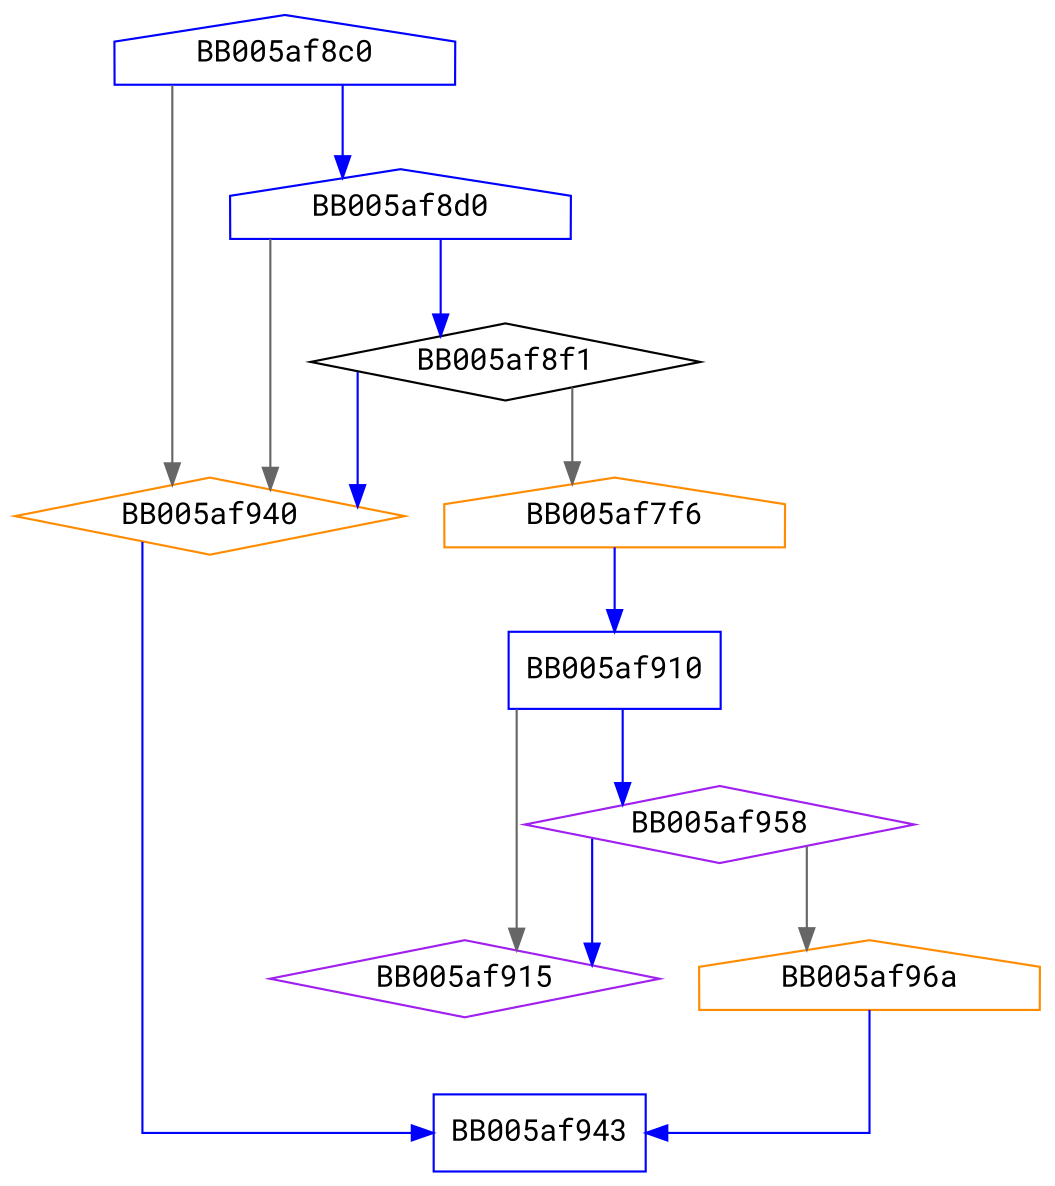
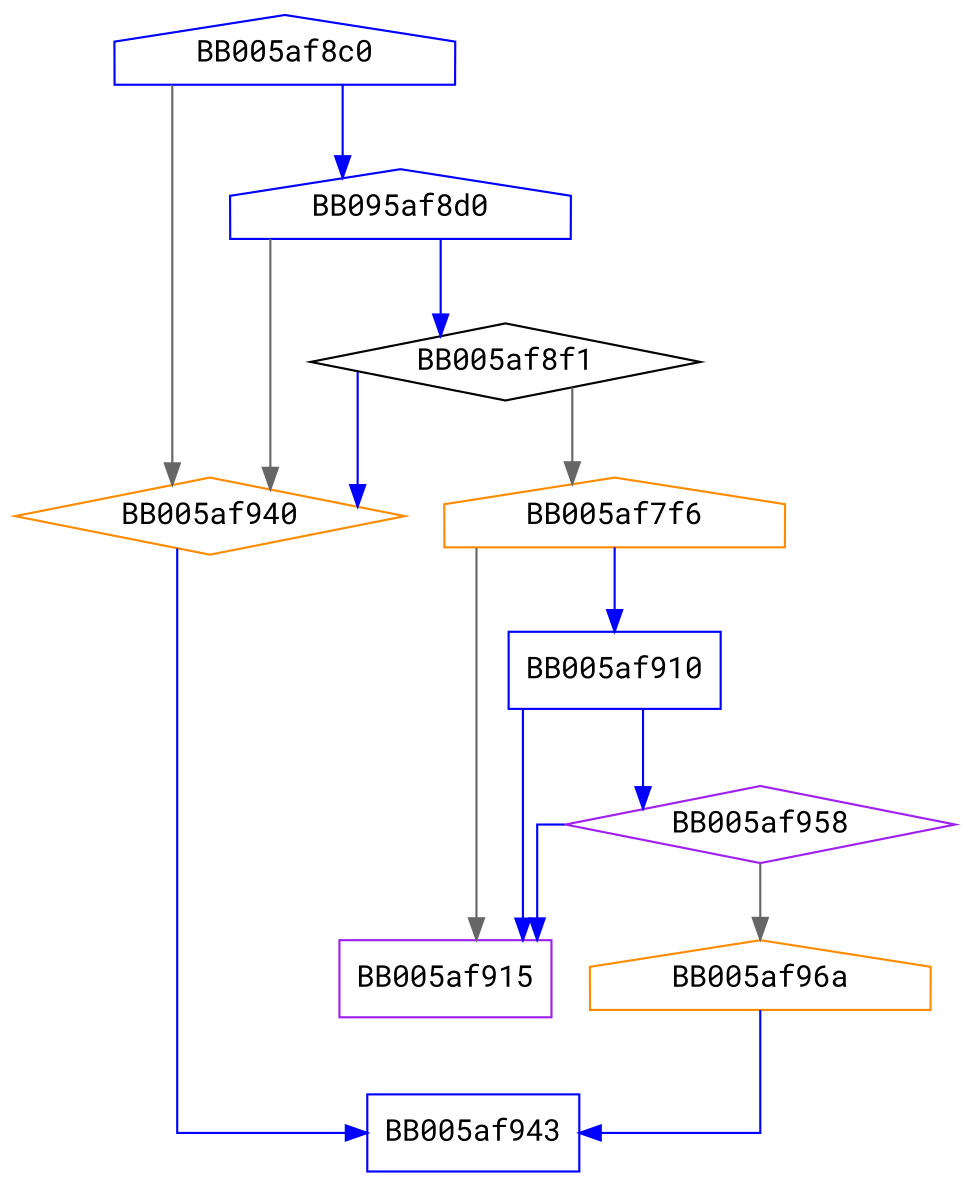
node "BB005af8d0": label "BB005af8d0" -> "BB095af8d0"
edge "BB005af7f6" -> "BB005af915": added
edge "BB005af910" -> "BB005af915": color gray40 -> blue
node "BB005af915": shape diamond -> box
